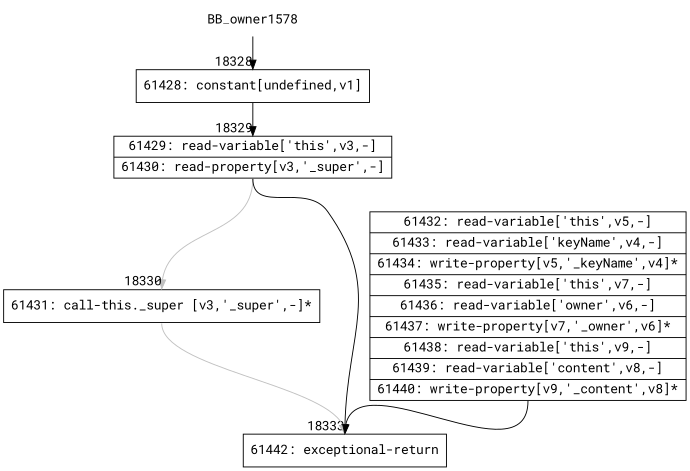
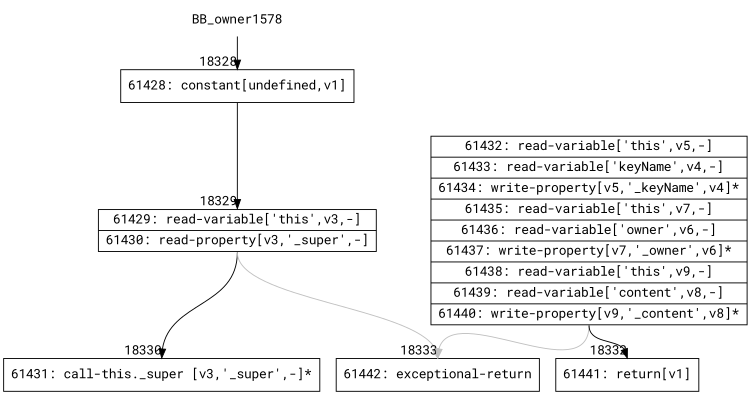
edge "61429: read-variable['this',v3,-]" -> "61431: call-this._super [v3,'_super',-]*": color gray -> black
edge "61429: read-variable['this',v3,-]" -> "61442: exceptional-return": color black -> gray
node "61441: return[v1]": added
edge "61431: call-this._super [v3,'_super',-]*" -> "61442: exceptional-return": removed
edge "61432: read-variable['this',v5,-]" -> "61442: exceptional-return": color black -> gray
